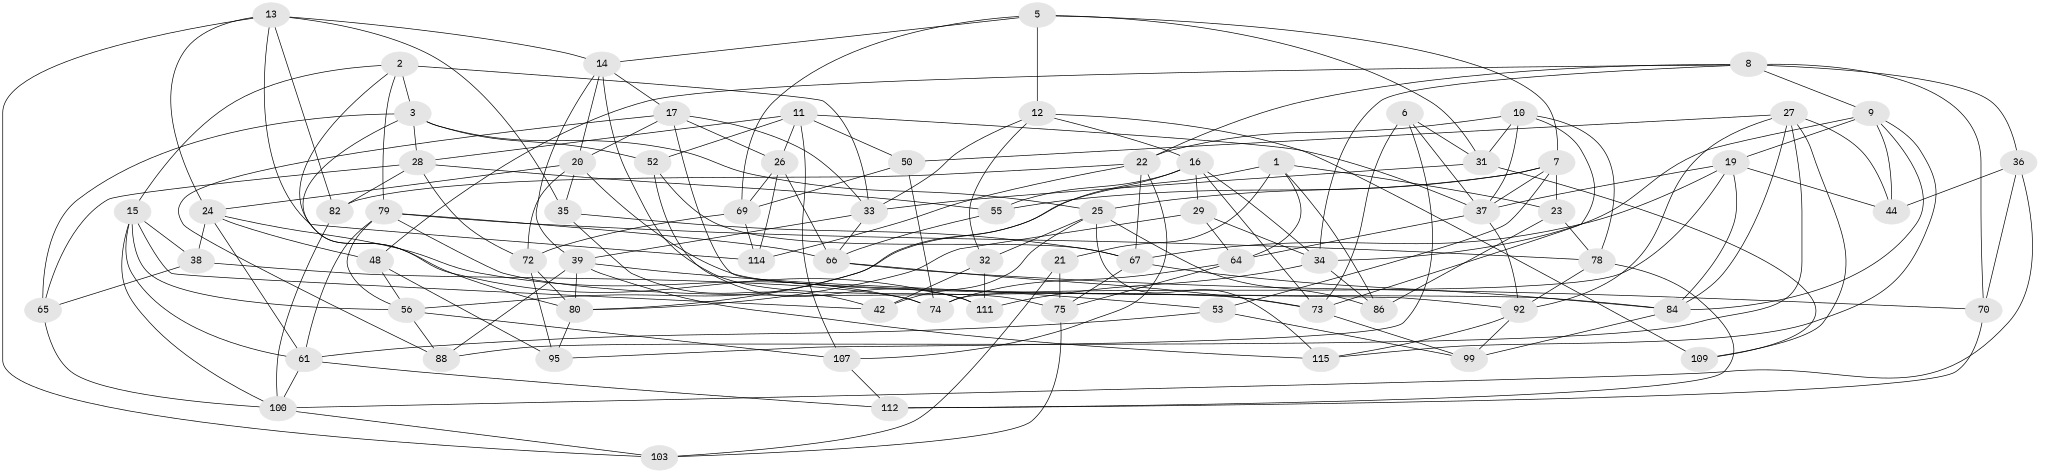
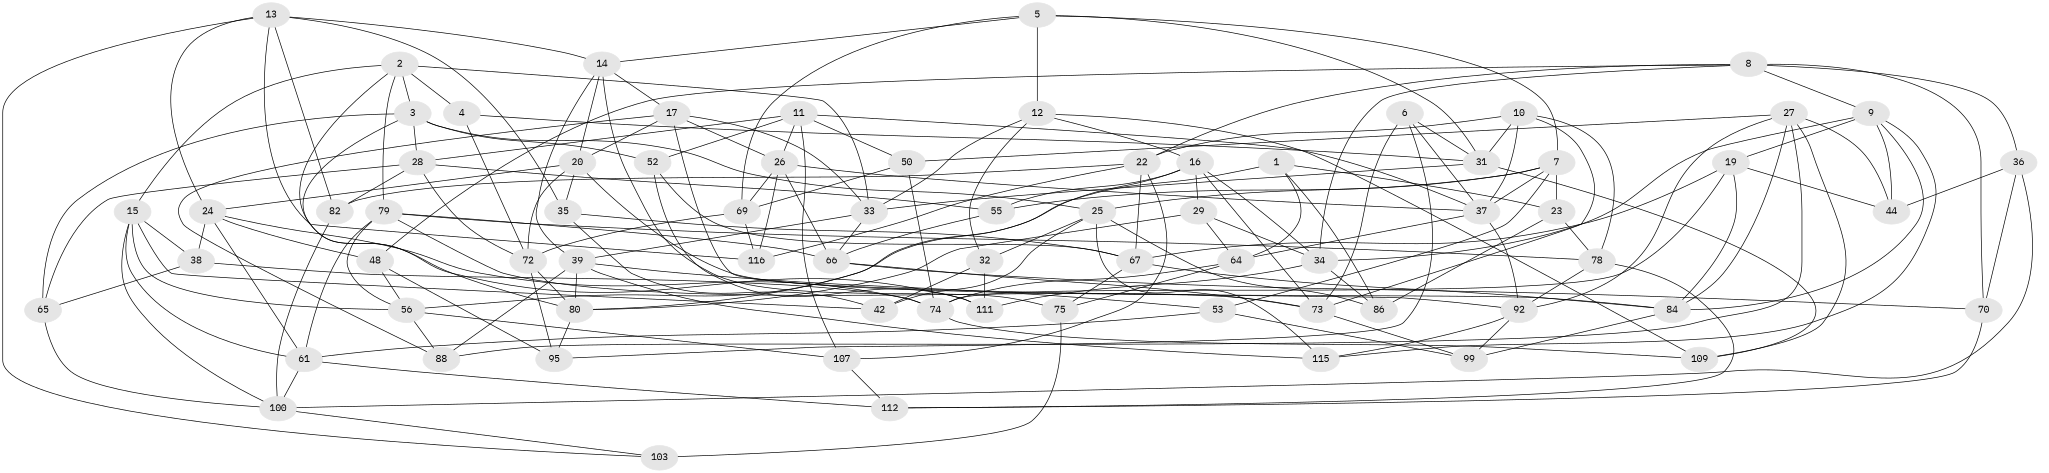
node "4": added
edge "19" -- "37": now "26" -- "37"
node "114": label "114" -> "116"
node "21": removed
edge "74" -- "109": added
